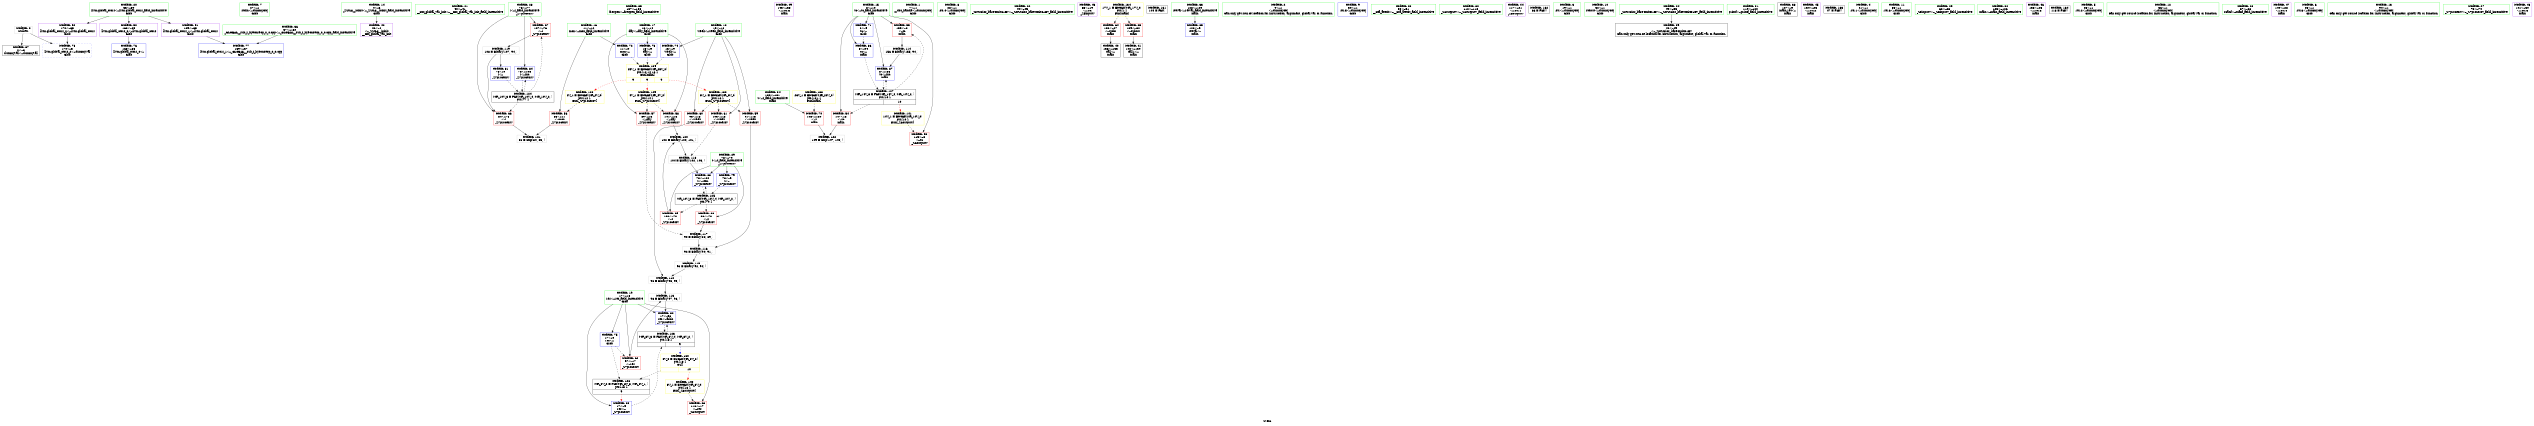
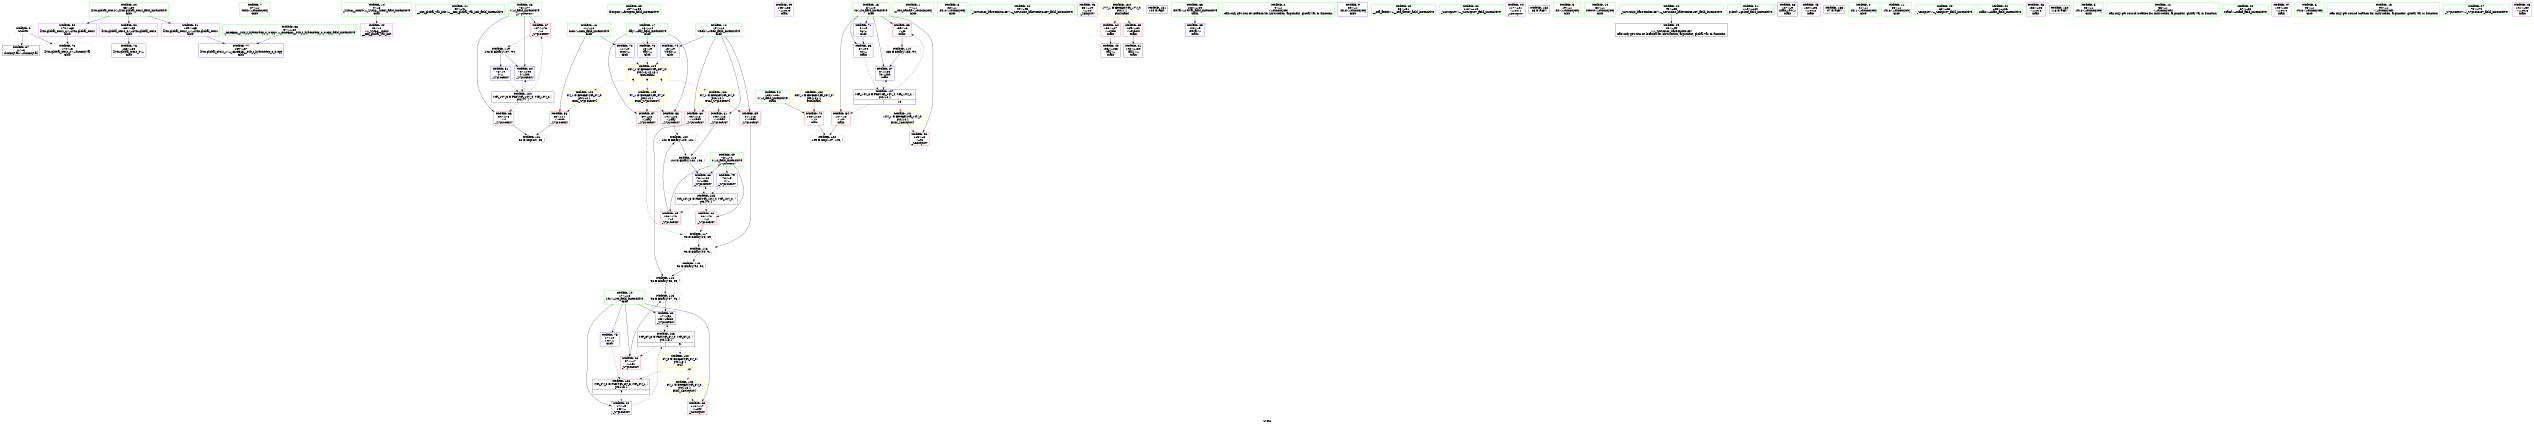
edge "NodeID: 67" -> "NodeID: 119": style solid -> dashed
edge "NodeID: 119" -> "NodeID: 66": now "NodeID: 119" -> "NodeID: 84"
edge "NodeID: 61" -> "NodeID: 118": style dashed -> solid
edge "NodeID: 75" -> "NodeID: 62": now "NodeID: 123" -> "NodeID: 62"
